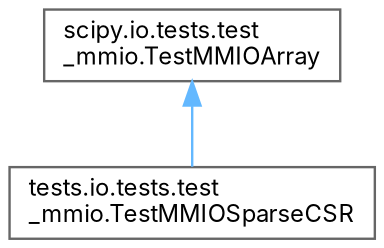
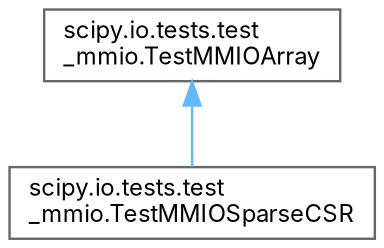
node "tests.io.tests.test _mmio.TestMMIOSparseCSR": label "tests.io.tests.test _mmio.TestMMIOSparseCSR" -> "scipy.io.tests.test _mmio.TestMMIOSparseCSR"
